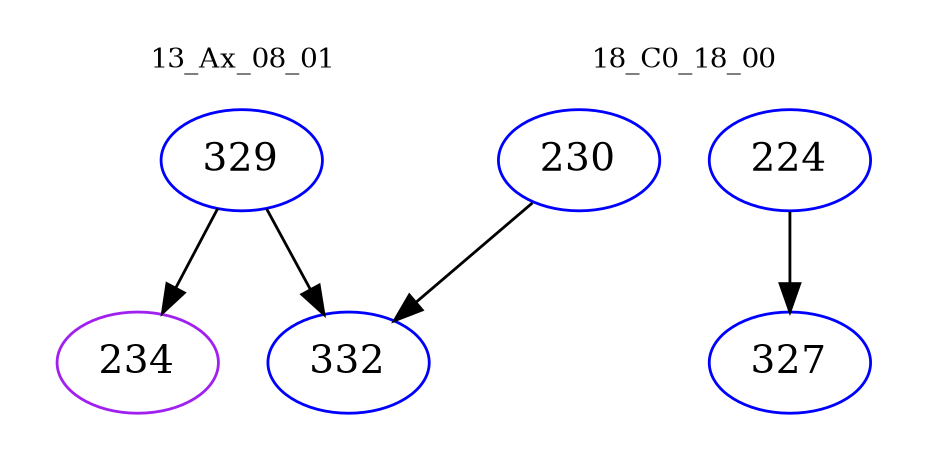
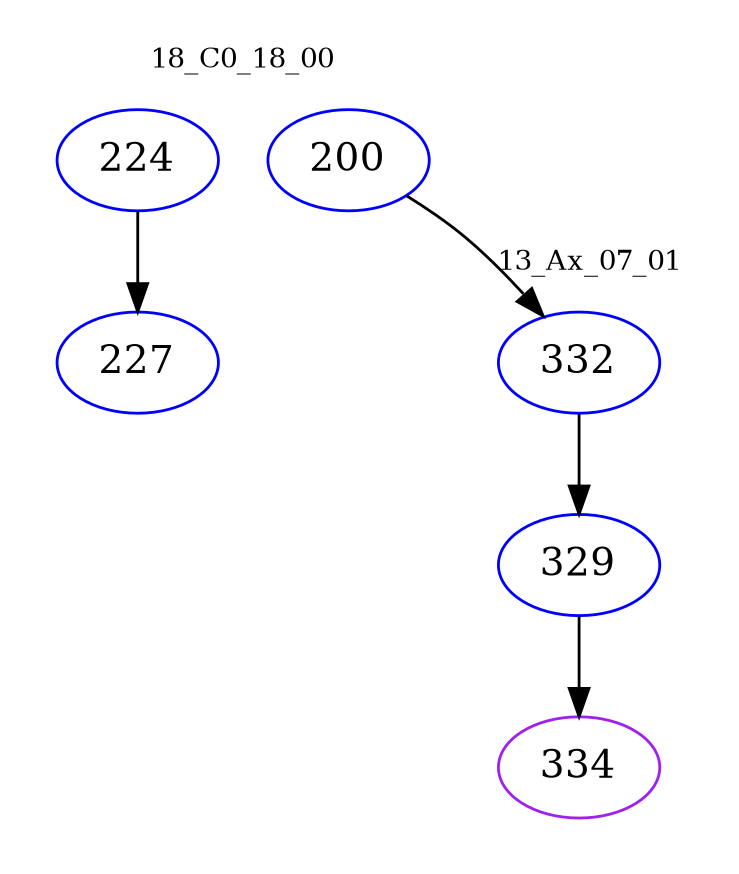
cluster "13_Ax_08_01": label "13_Ax_08_01" -> "13_Ax_07_01"
node "230": label "230" -> "200"
edge "329" -> "332": reversed
node "234": label "234" -> "334"
node "327": label "327" -> "227"
